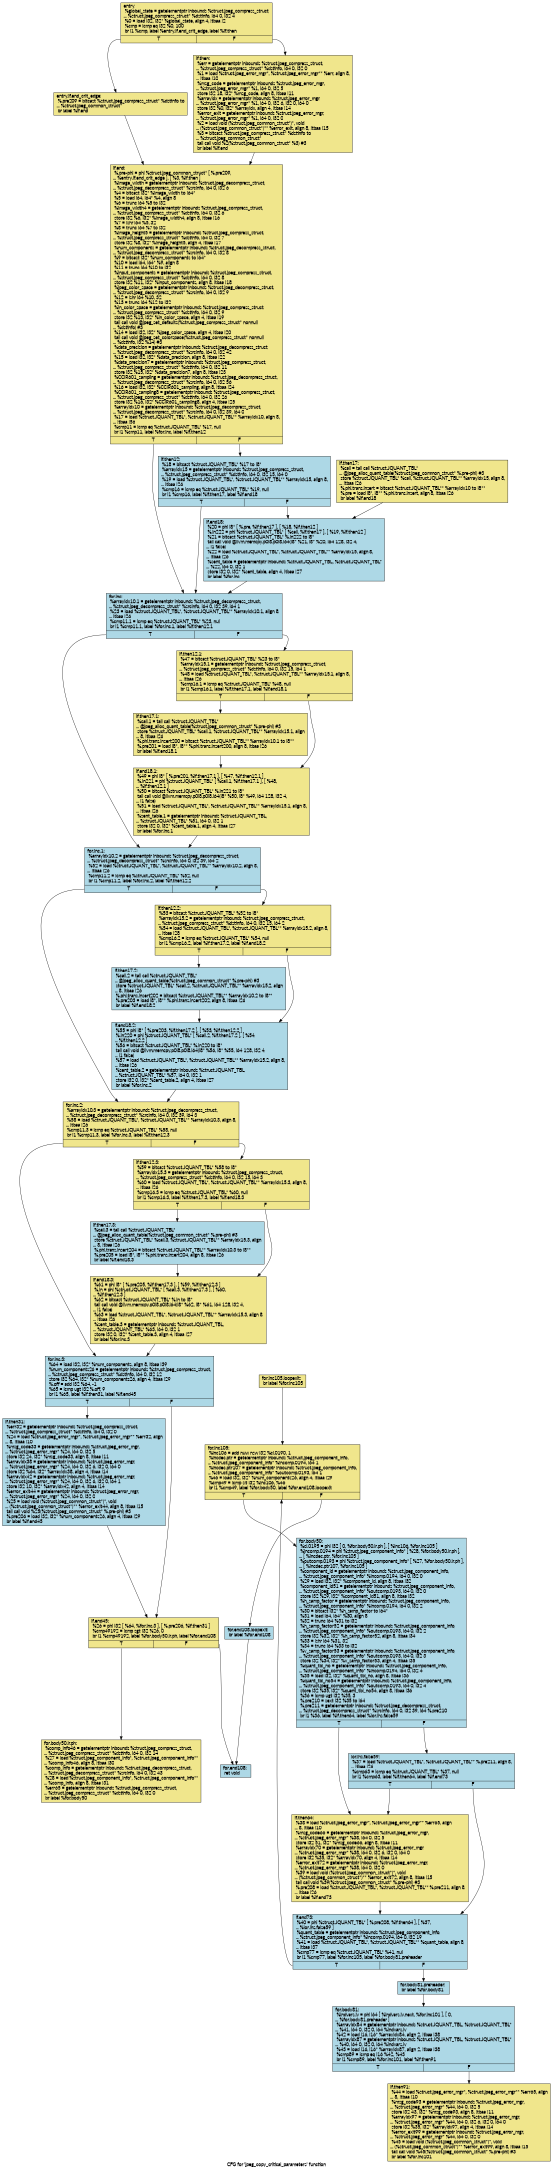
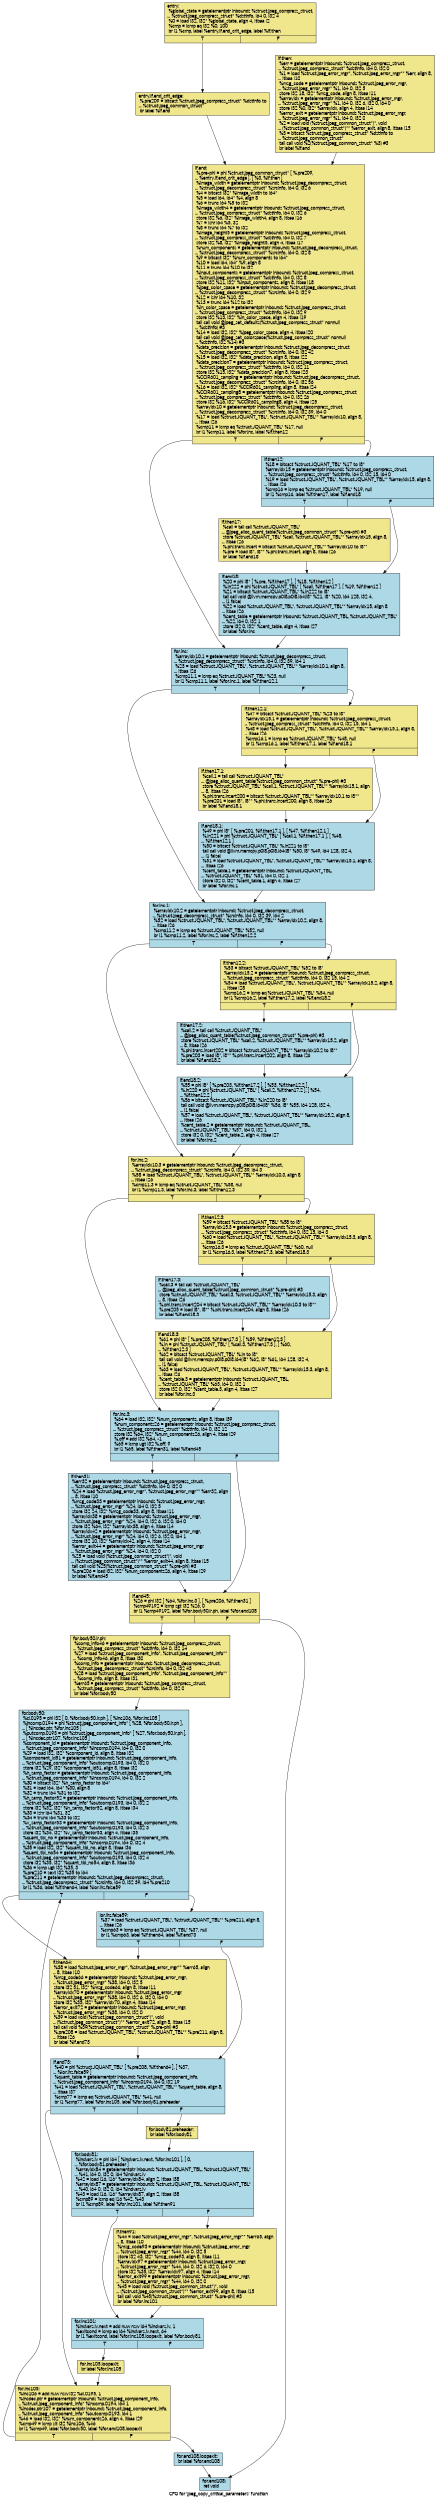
edge "entry:" -> "if.then:": removed
node "if.end:": text "... !tbaa !56" -> "... !tbaa !26"
edge "if.then12:" -> "for.inc:": now "if.then12:" -> "if.then17:"
node "if.end18.1:": fillcolor khaki -> lightblue
node "for.inc105:": text "%inc106 = add nuw nsw i32 %ci.0190, 1" -> "%inc106 = add nuw nsw i32 %ci.0195, 1"
edge "for.body50.lr.ph:" -> "for.body50:": added
node "for.body81.preheader:": fillcolor lightblue -> khaki
node "for.inc101:": added
